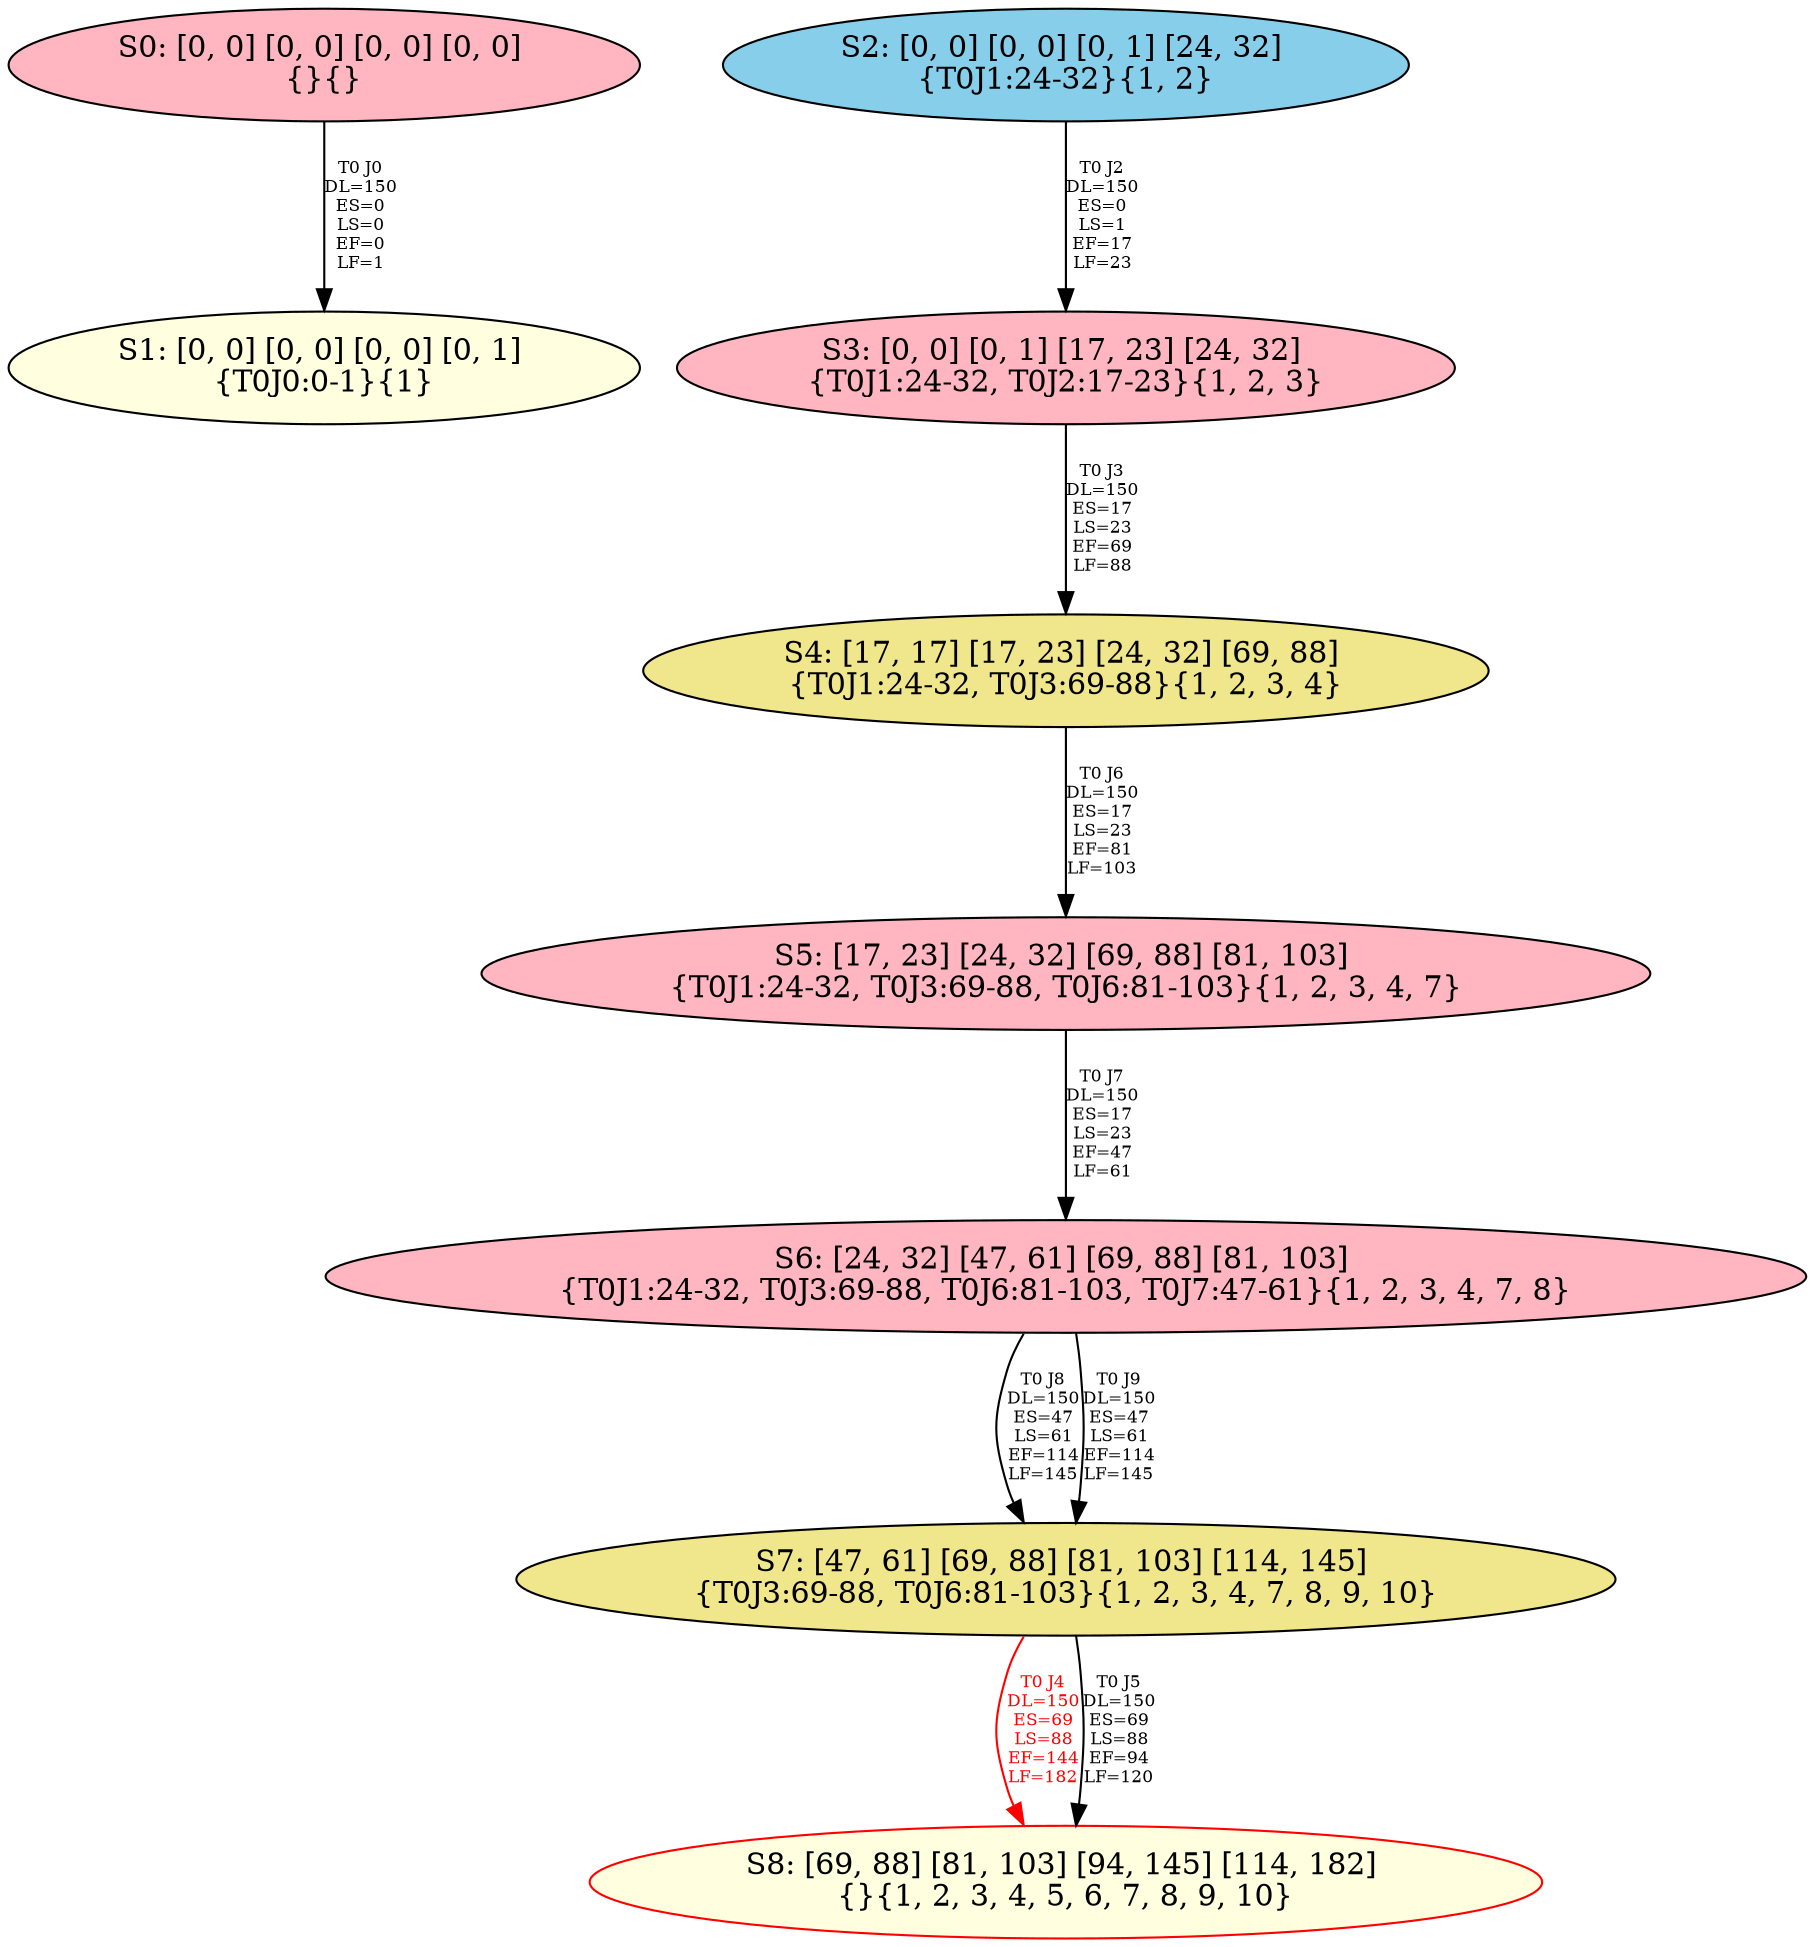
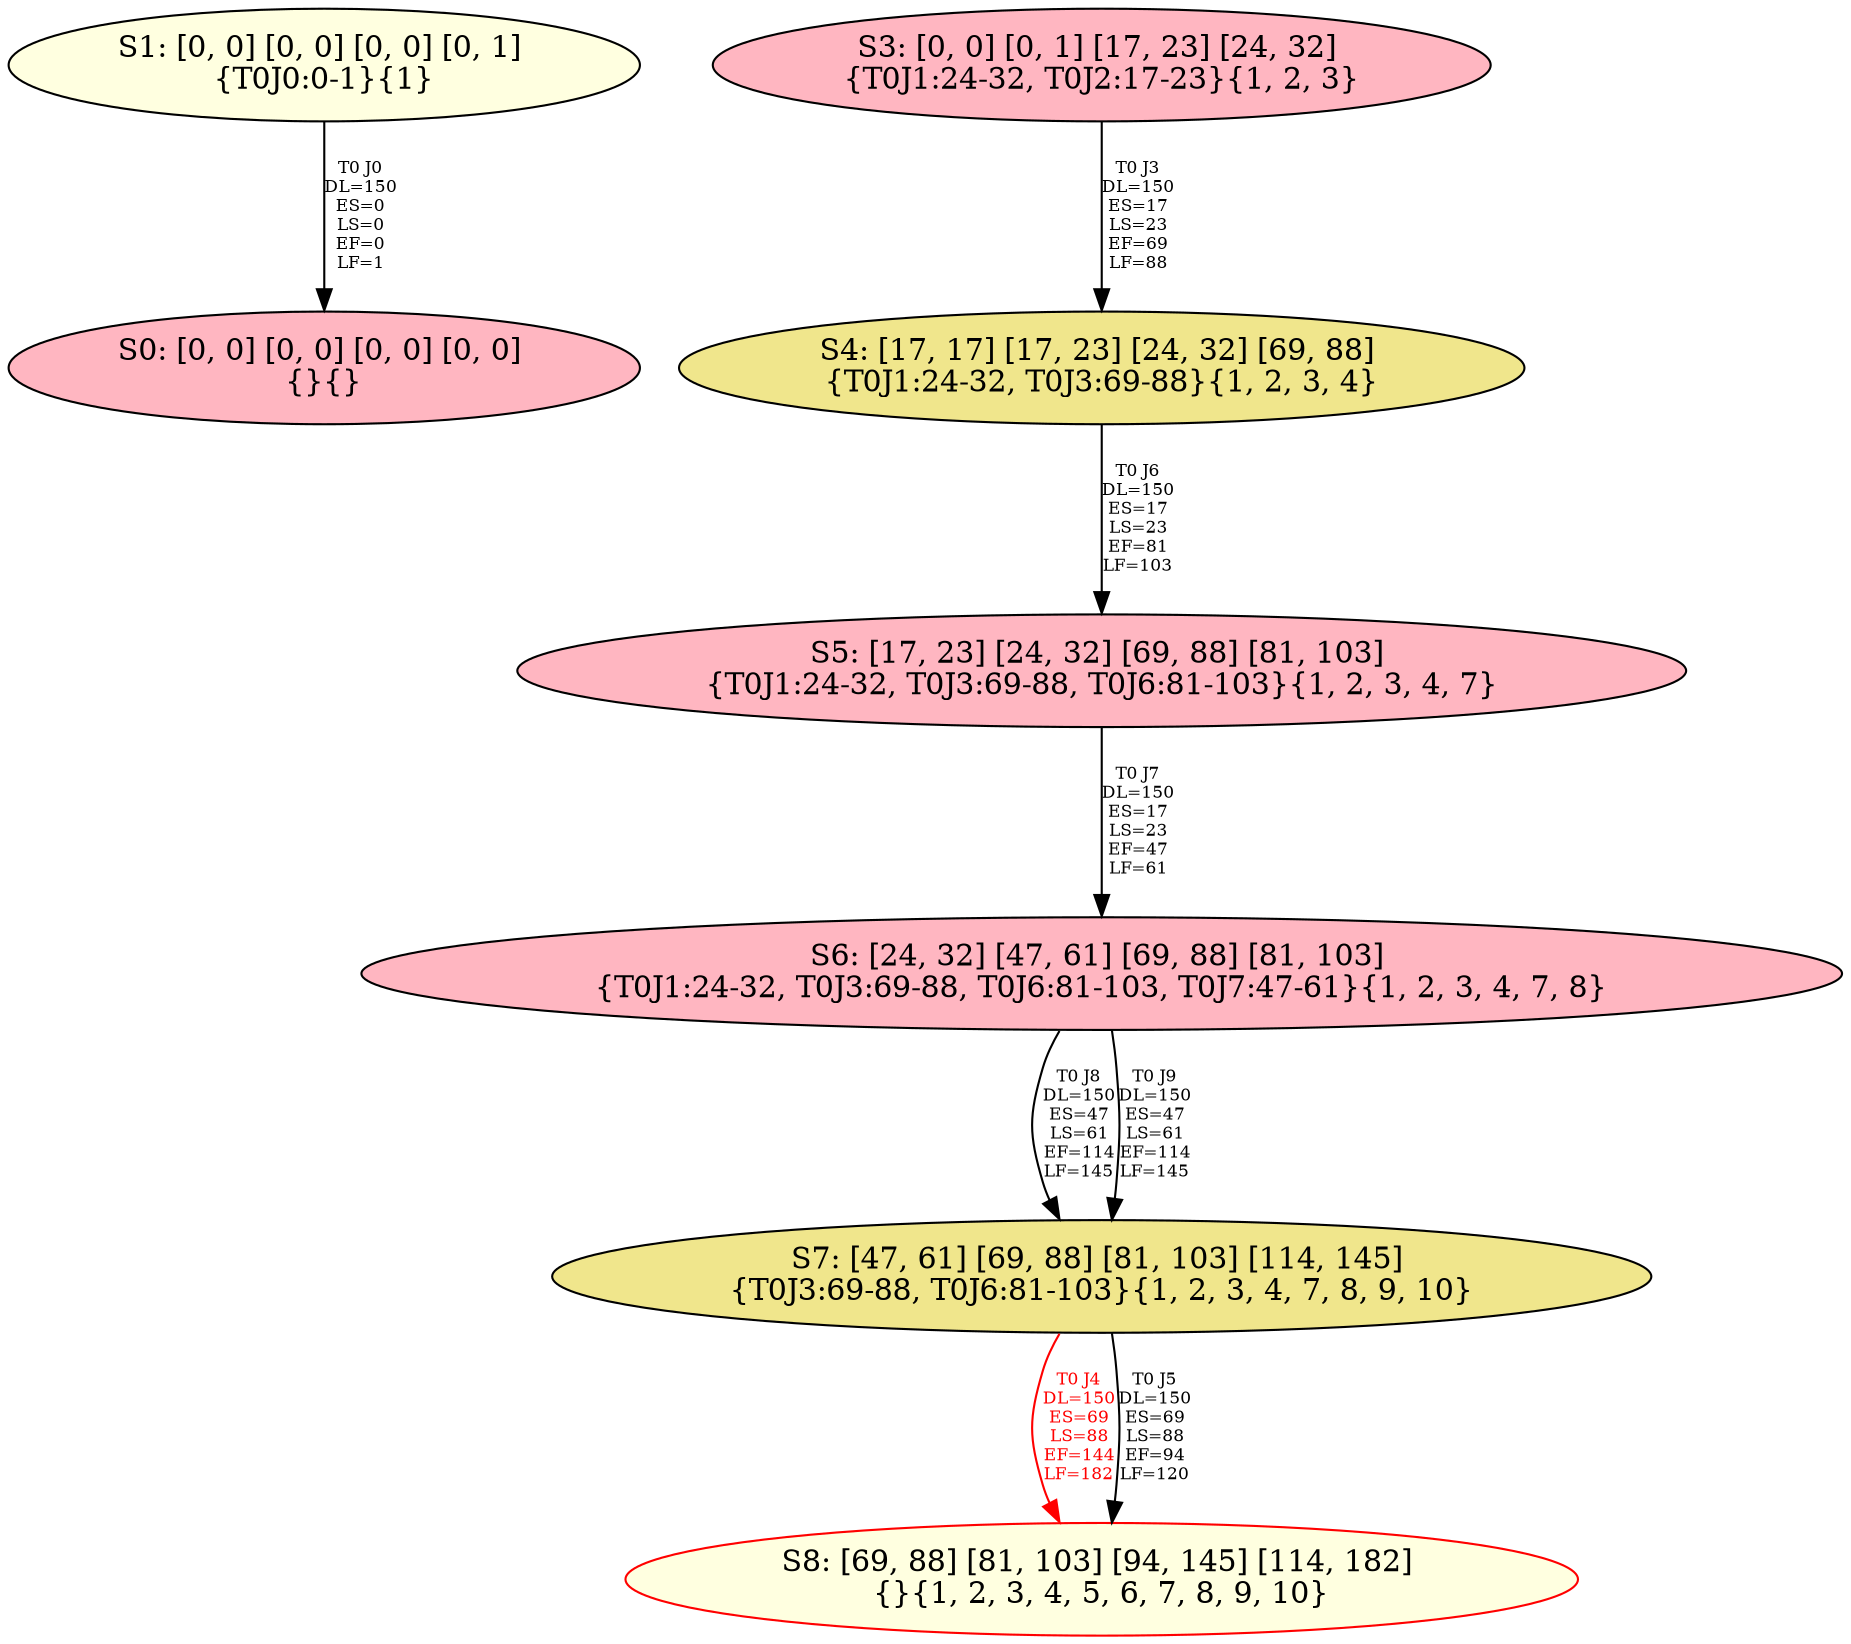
node "S2: [0, 0] [0, 0] [0, 1] [24, 32] {T0J1:24-32}{1, 2}": removed
edge "S0: [0, 0] [0, 0] [0, 0] [0, 0] {}{}" -> "S1: [0, 0] [0, 0] [0, 0] [0, 1] {T0J0:0-1}{1}": reversed
